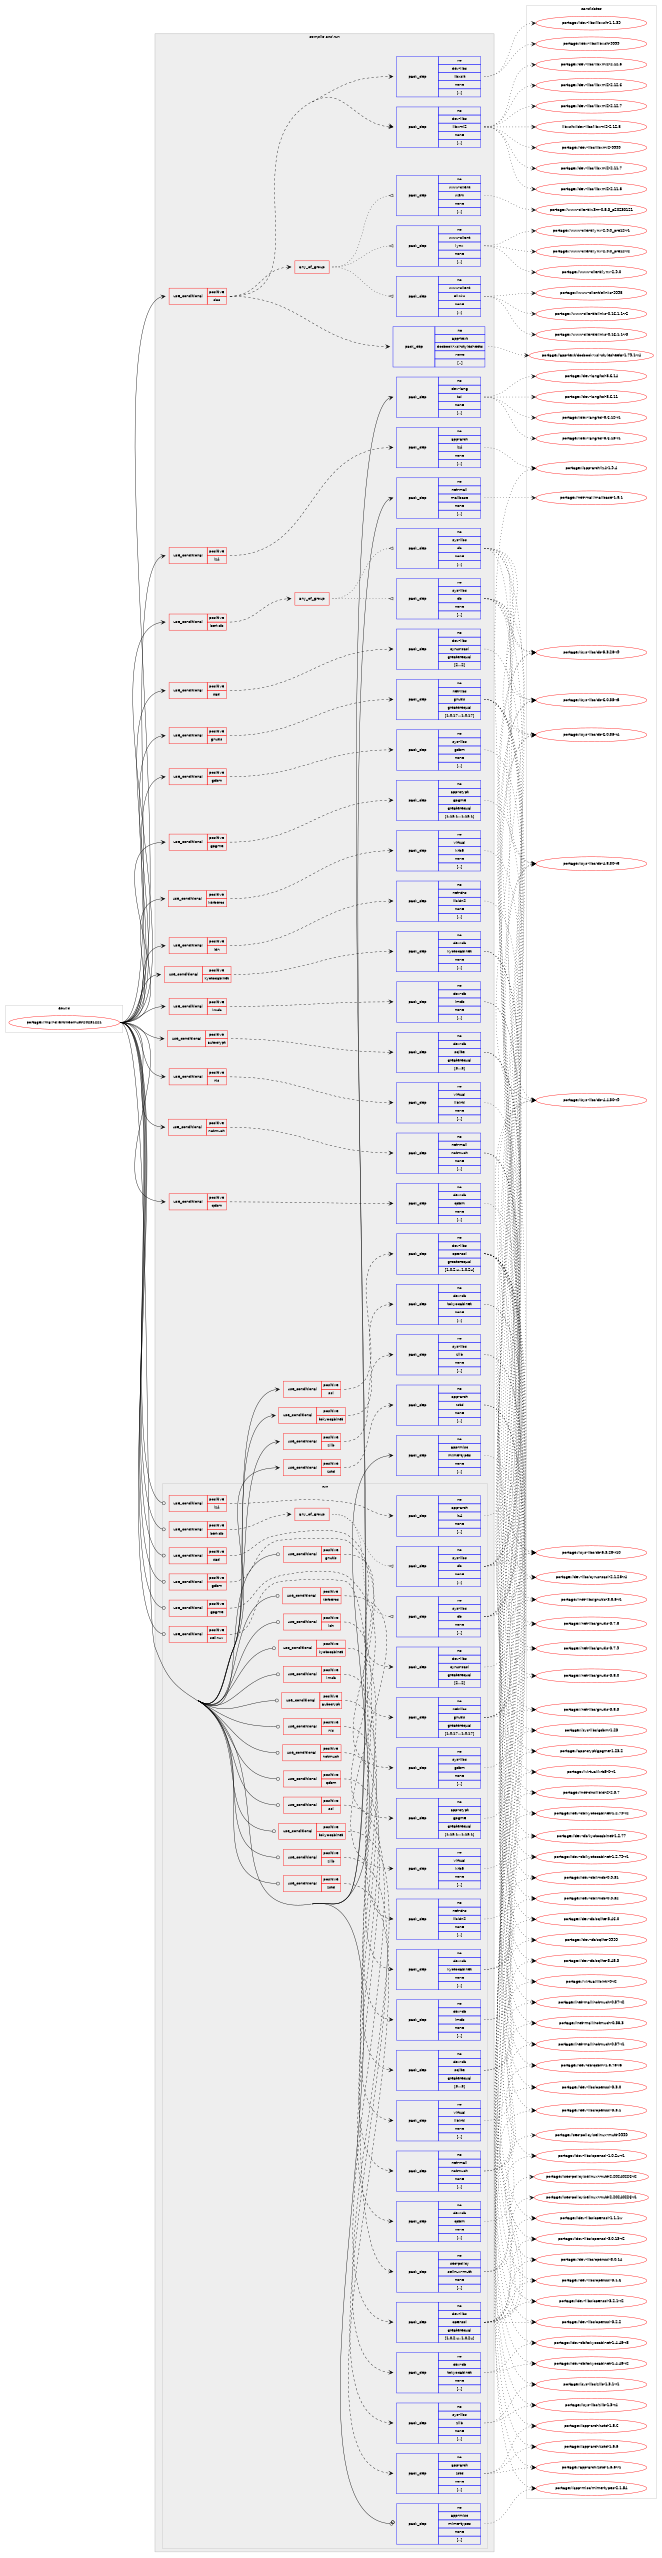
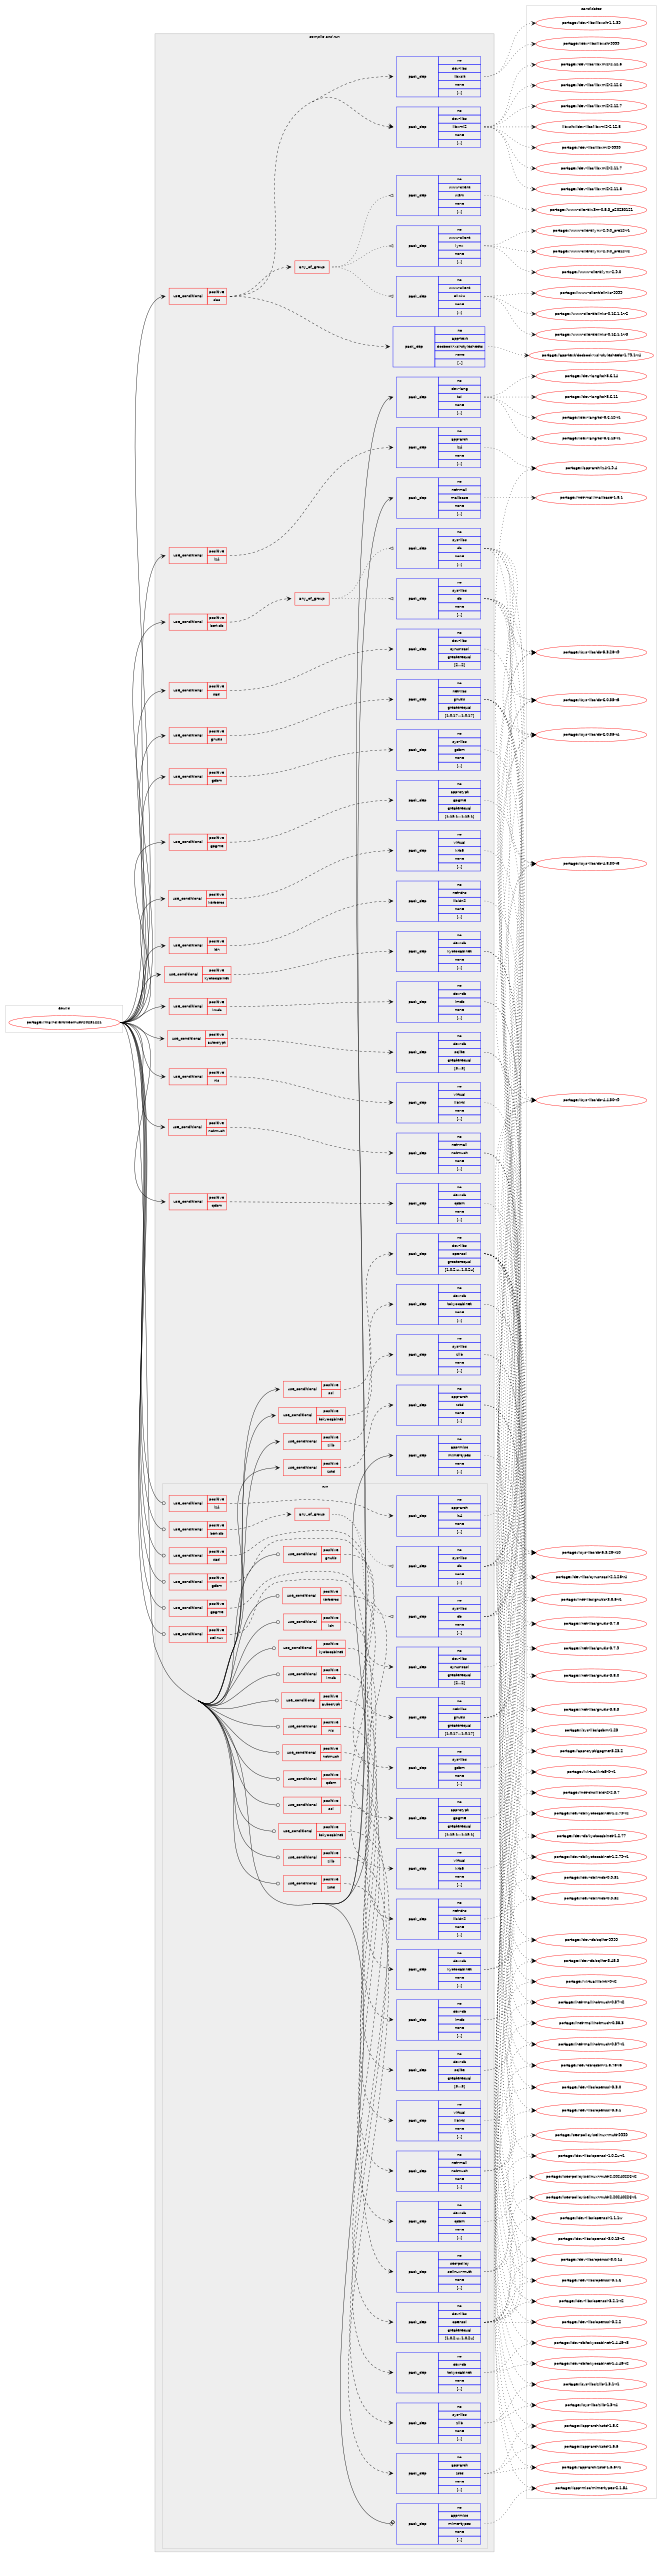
node "portage://www-client/elinks-9998": label "portage://www-client/elinks-9998" -> "portage://www-client/elinks-9999"
node "portage://app-crypt/gpgme-1.23.2": label "portage://app-crypt/gpgme-1.23.2" -> "portage://app-crypt/gpgme-5.23.2"
node "portage://dev-db/sqlite-3.46.0": removed
